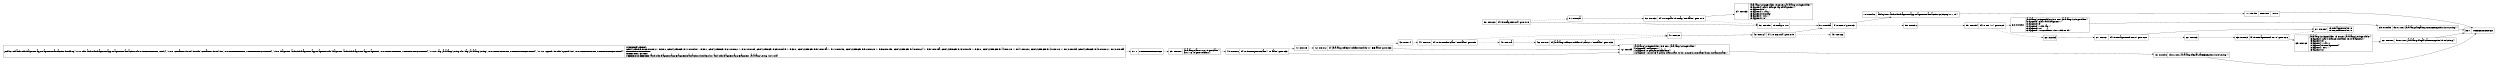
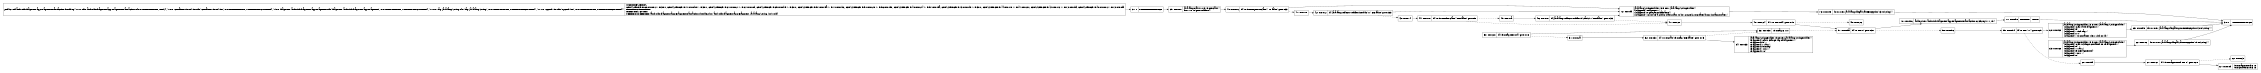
edge "56: 0x0058" -> "57: 0x005a": style solid -> dashed
node "63: 0x0065": removed
